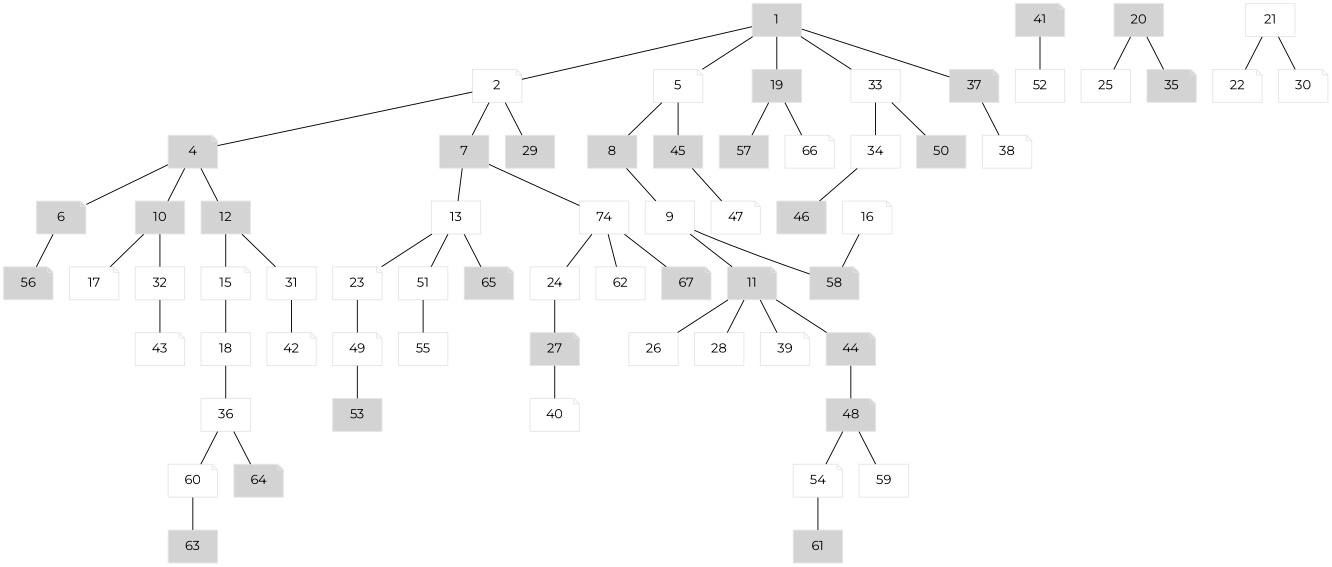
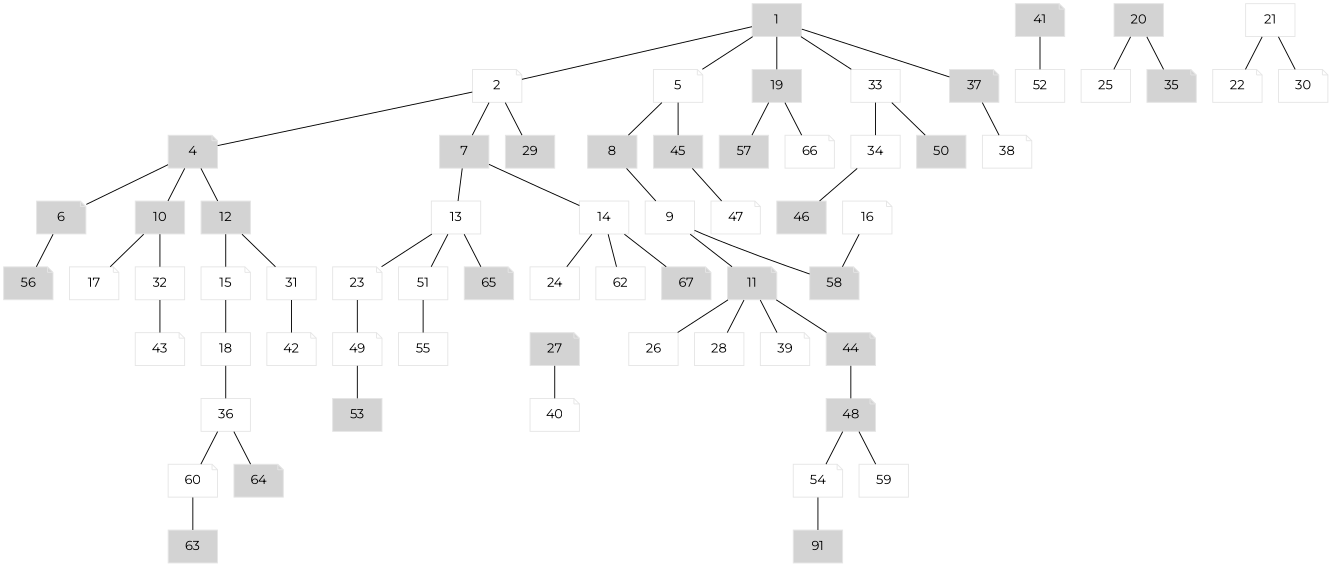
node "74": label "74" -> "14"
edge "24" -- "27": removed
node "61": label "61" -> "91"
